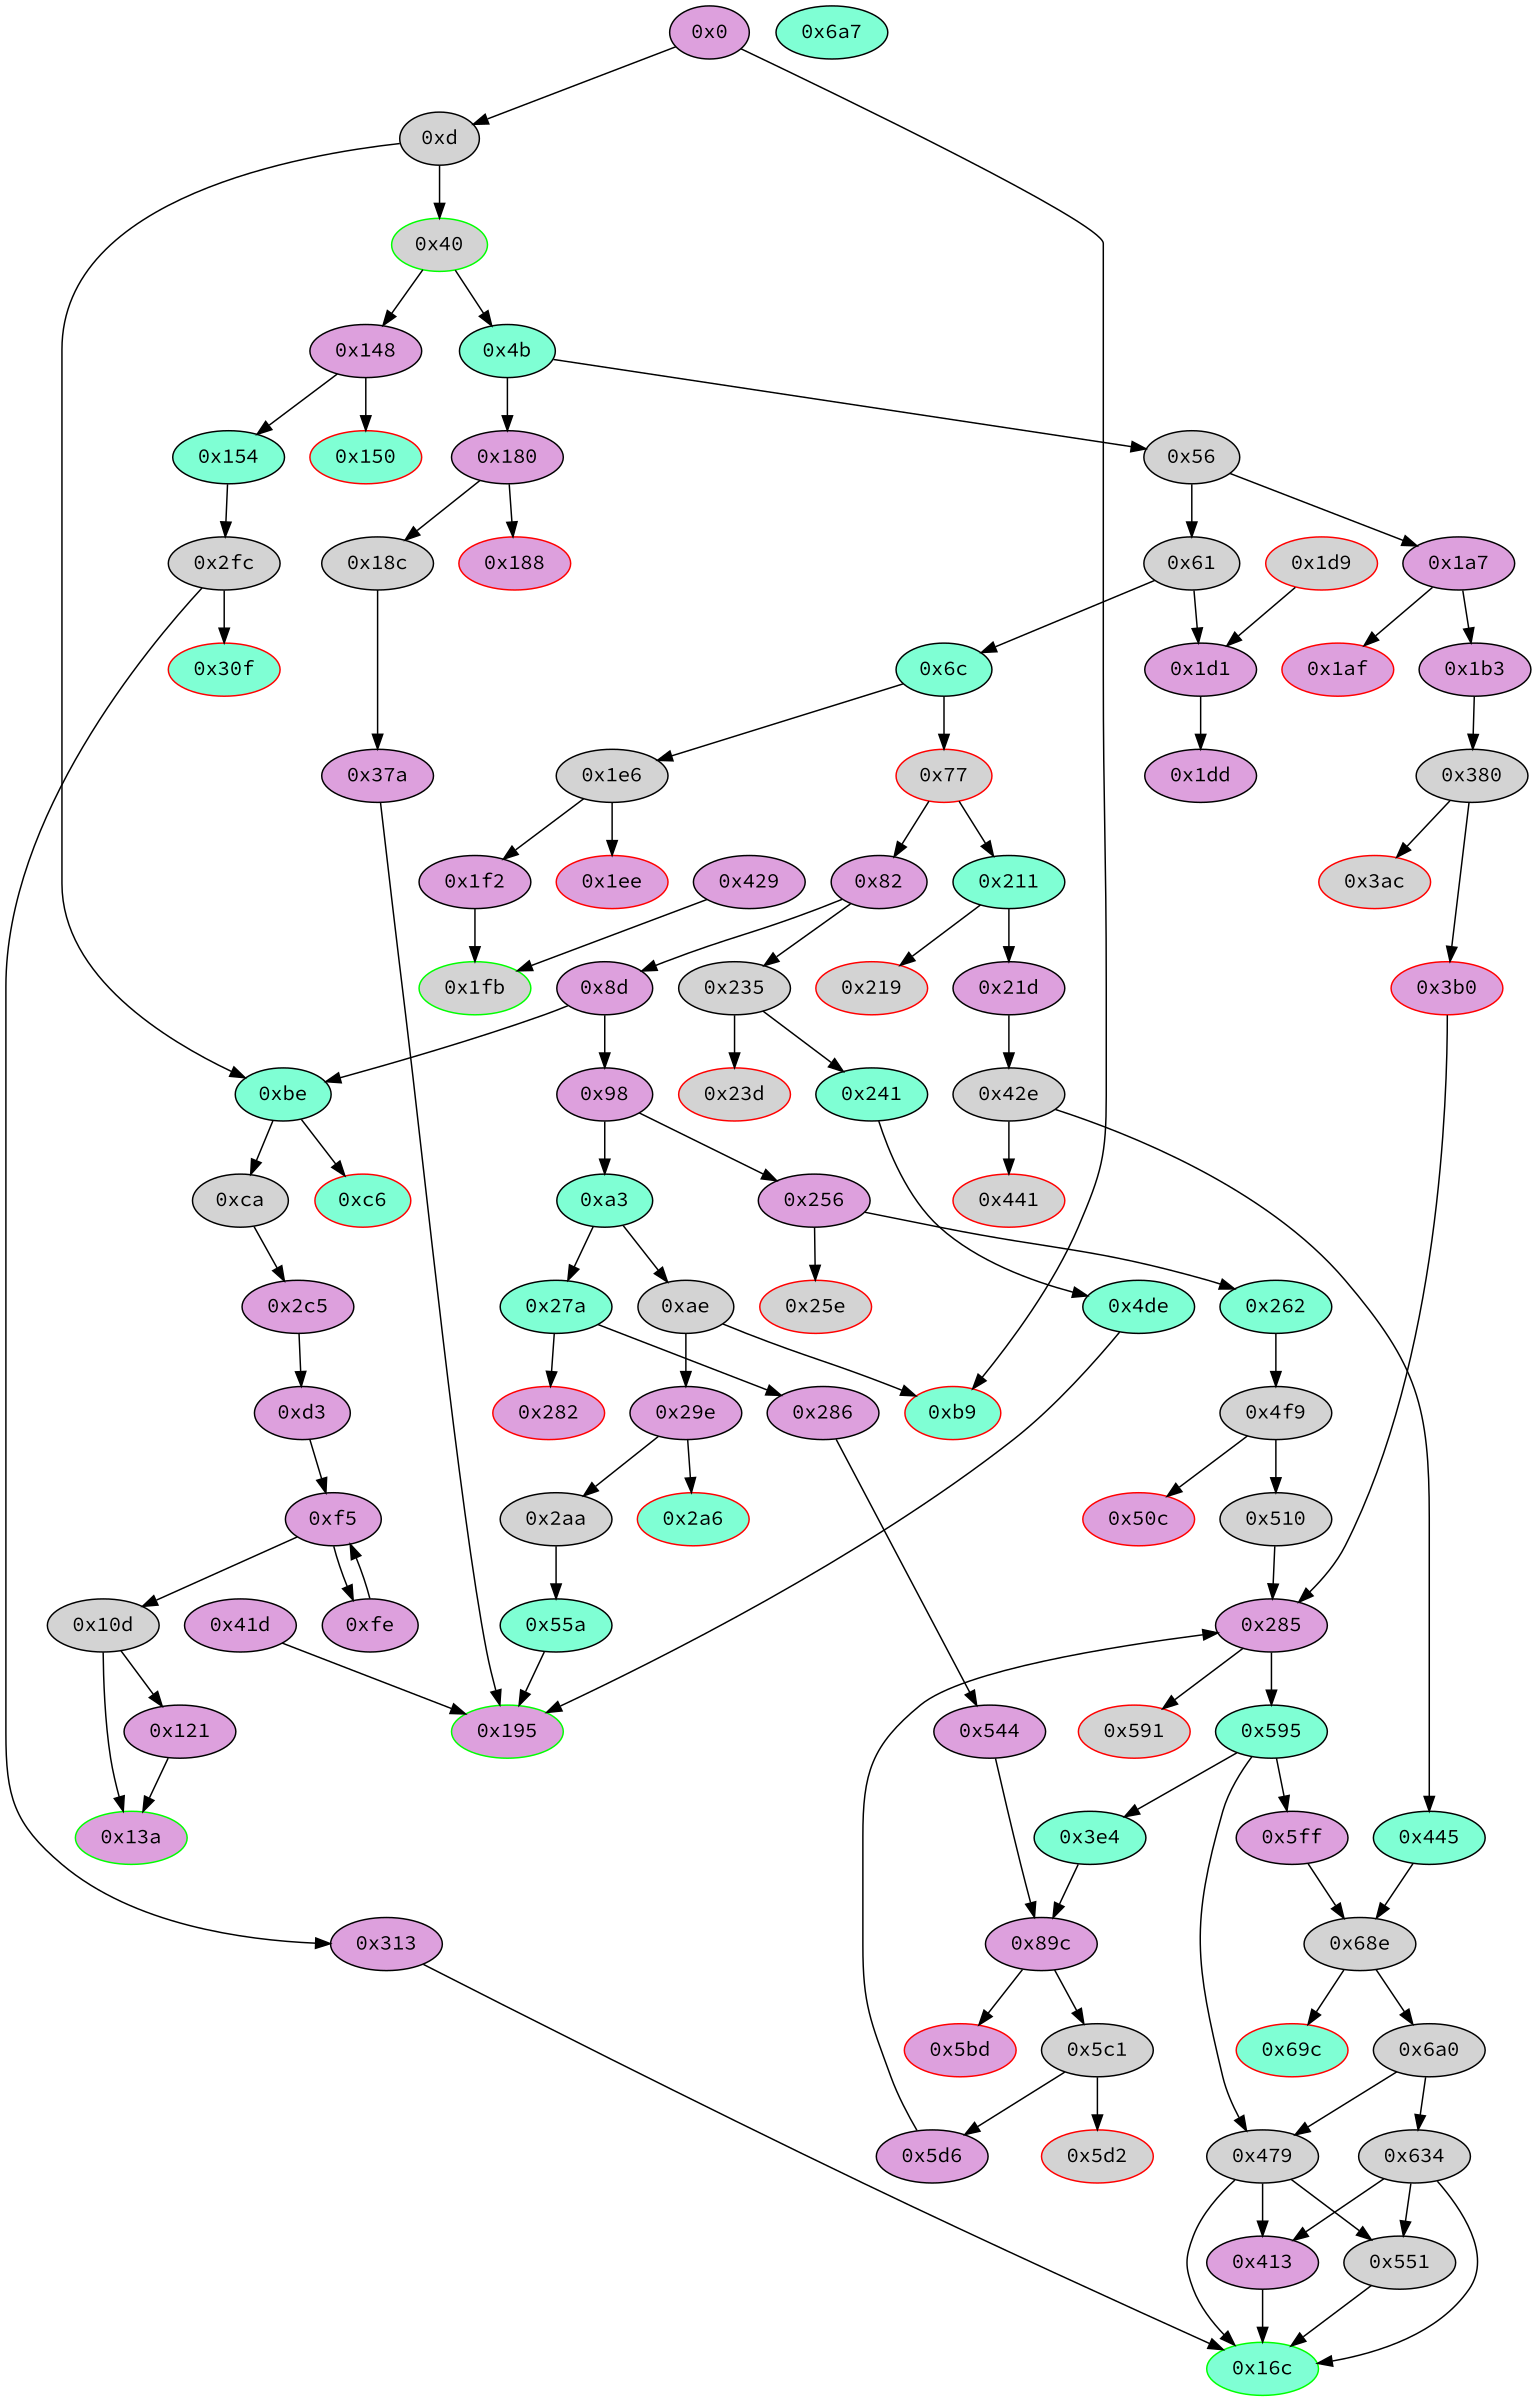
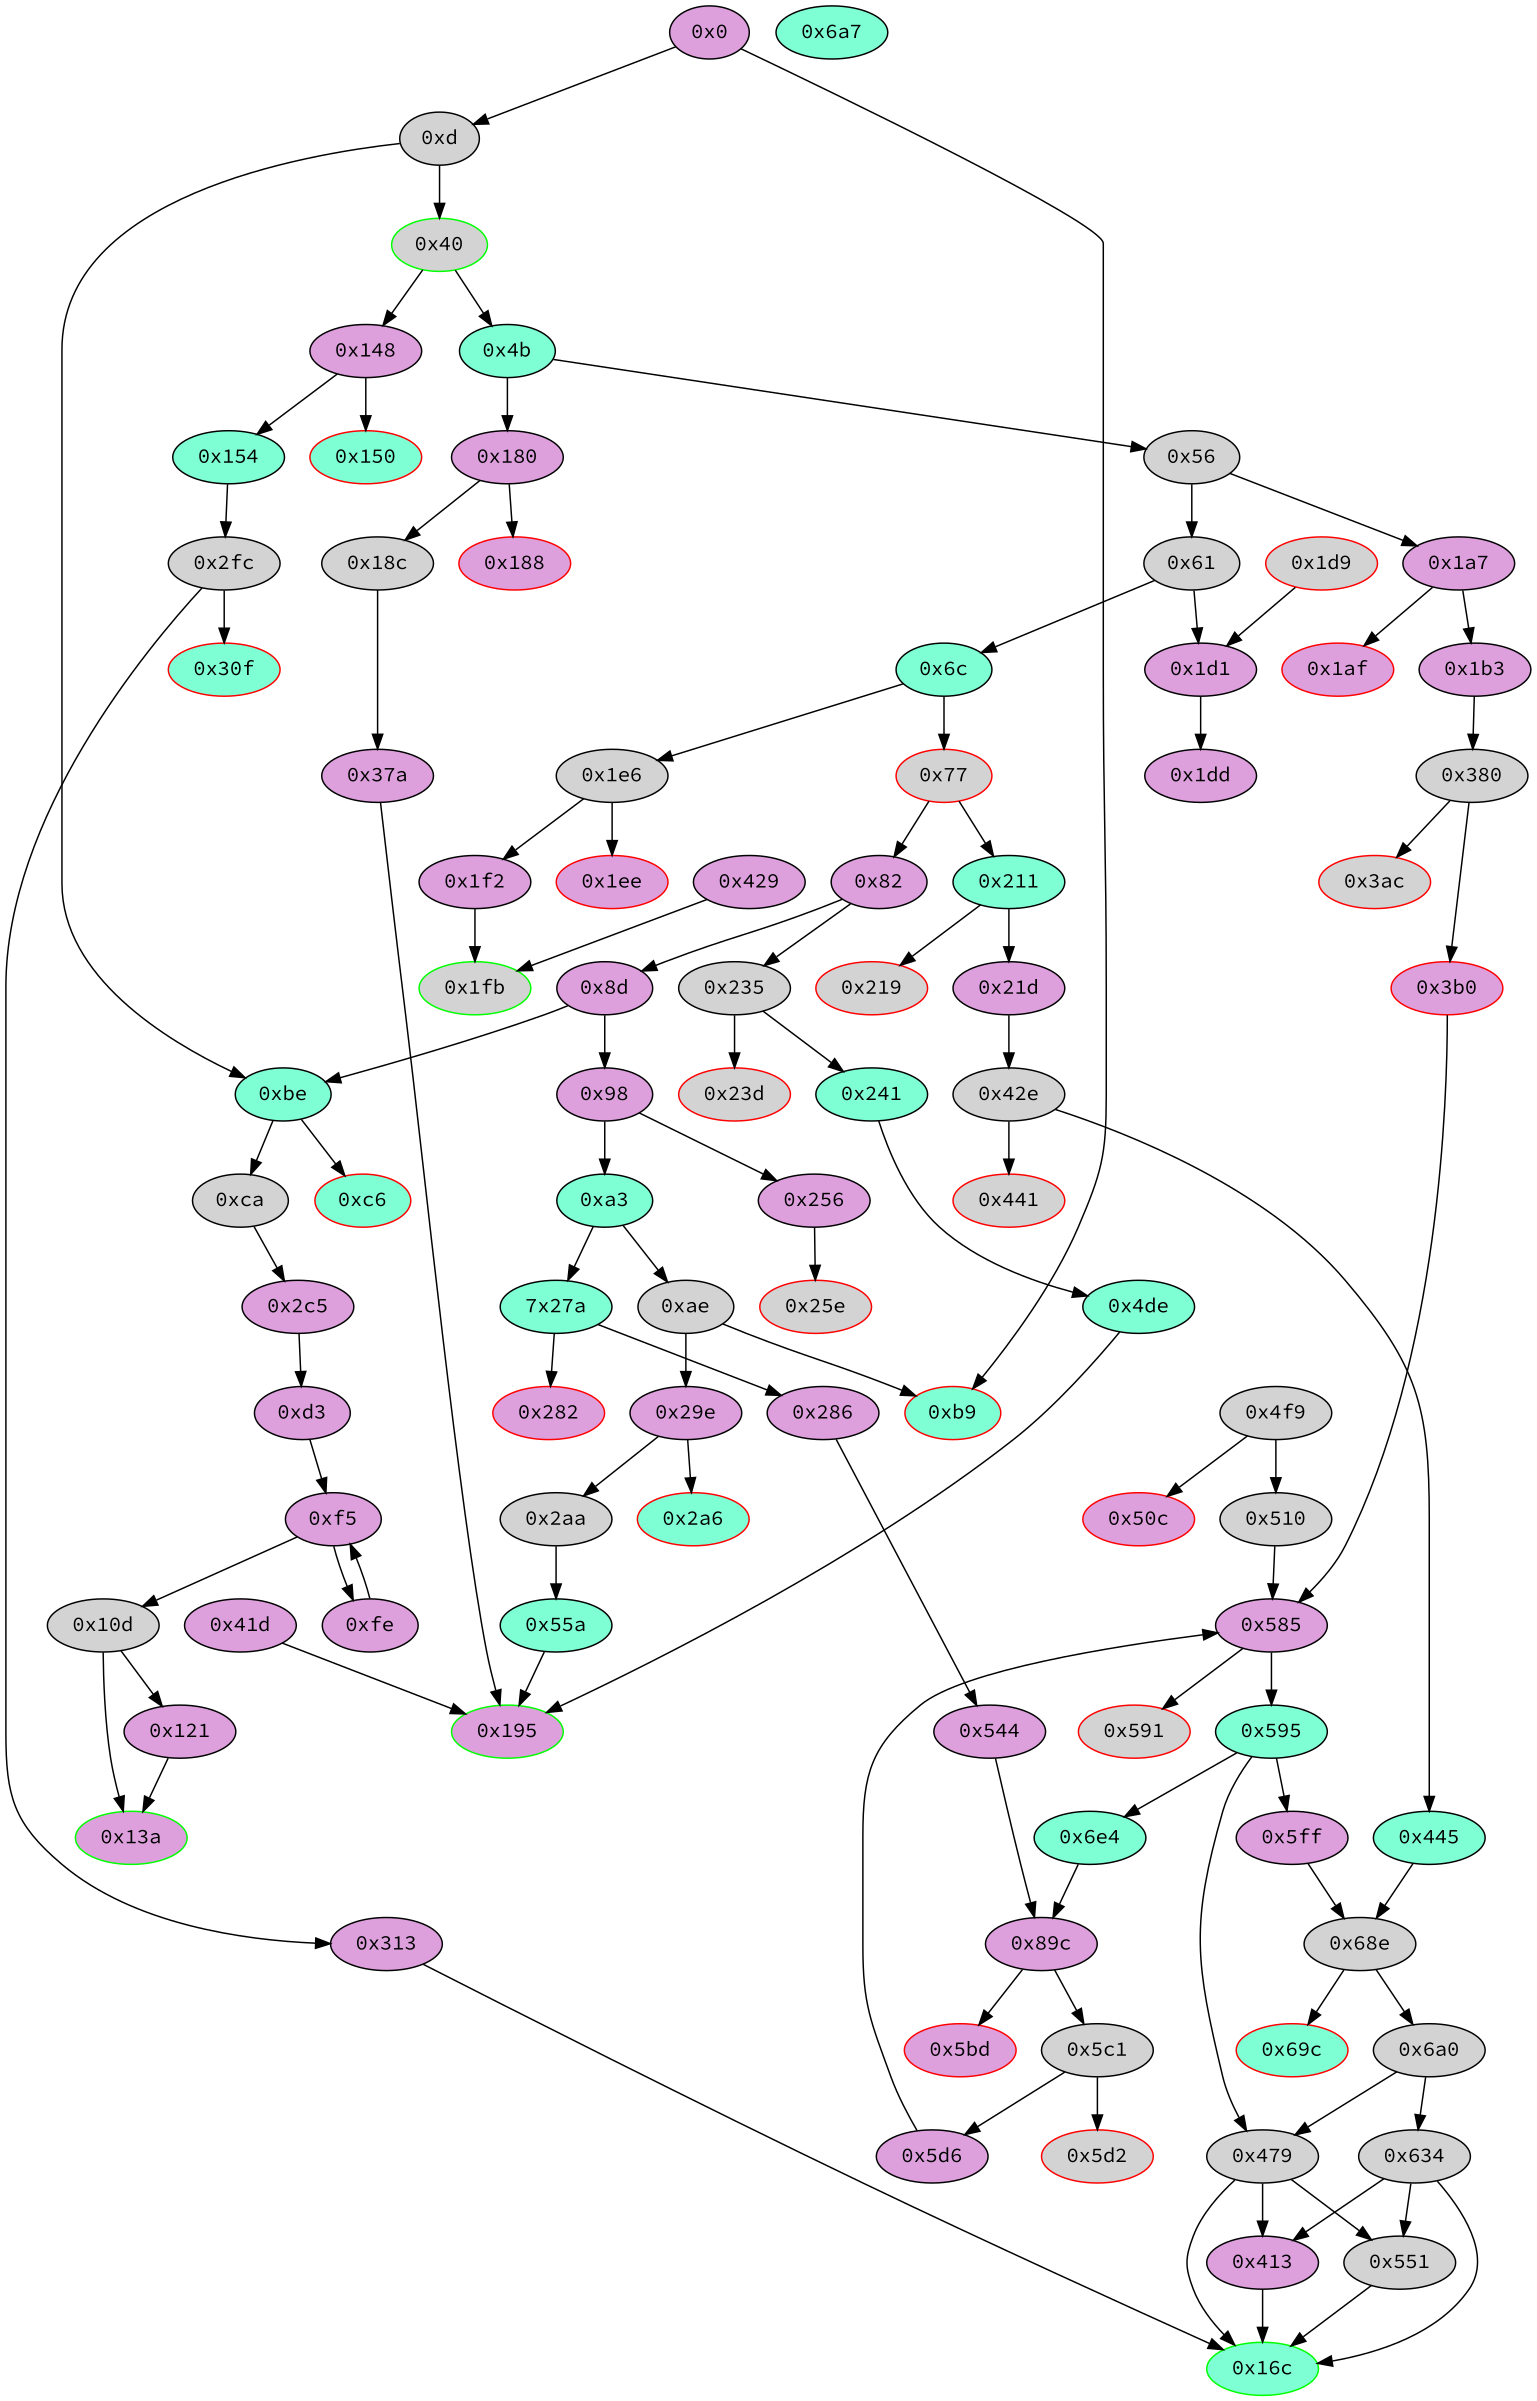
node "0x27a": label "0x27a" -> "7x27a"
node "0x262": removed
node "0x285": label "0x285" -> "0x585"
node "0x3e4": label "0x3e4" -> "0x6e4"
